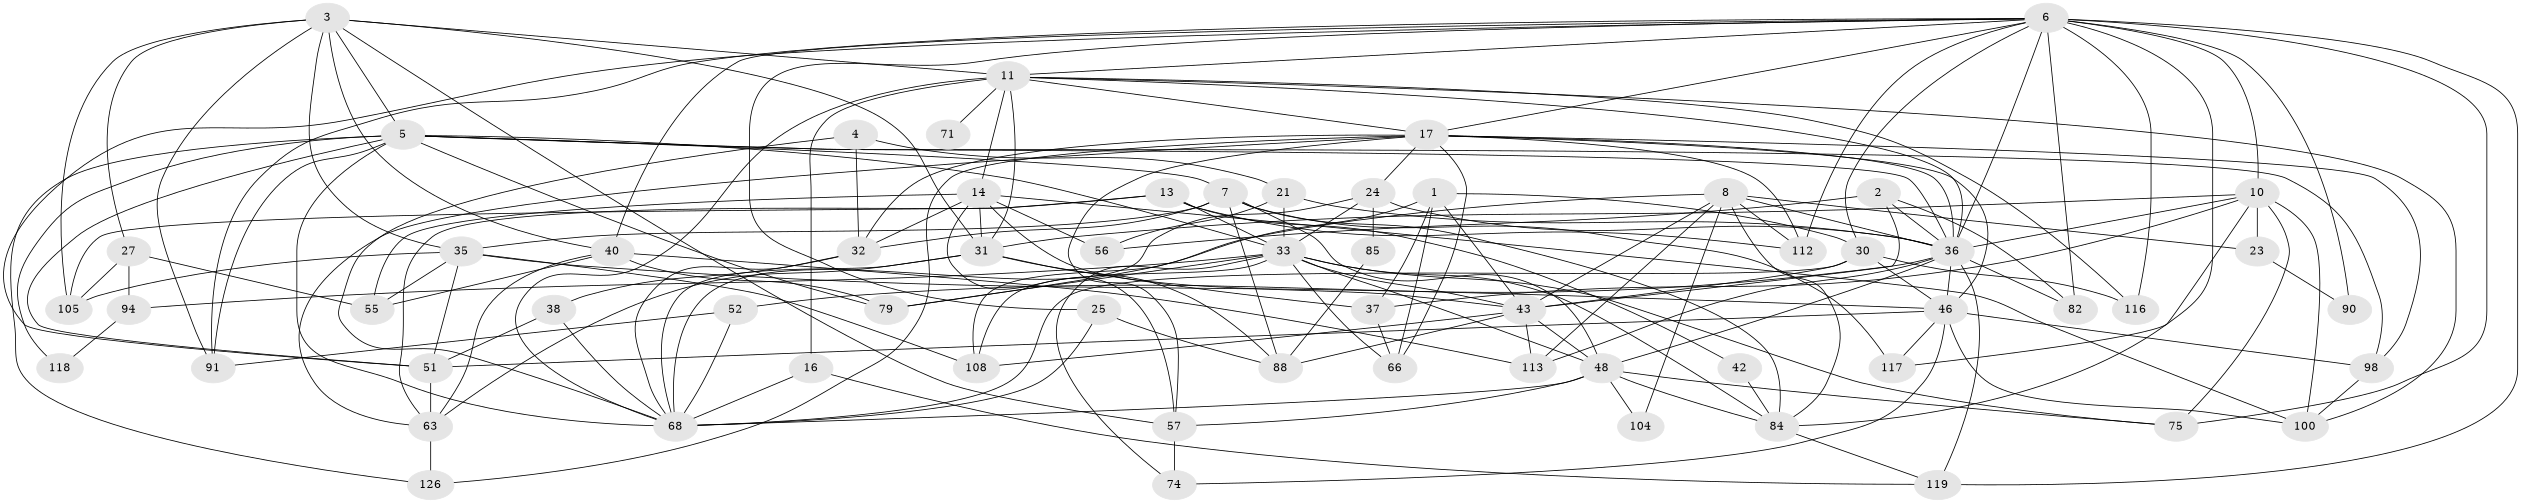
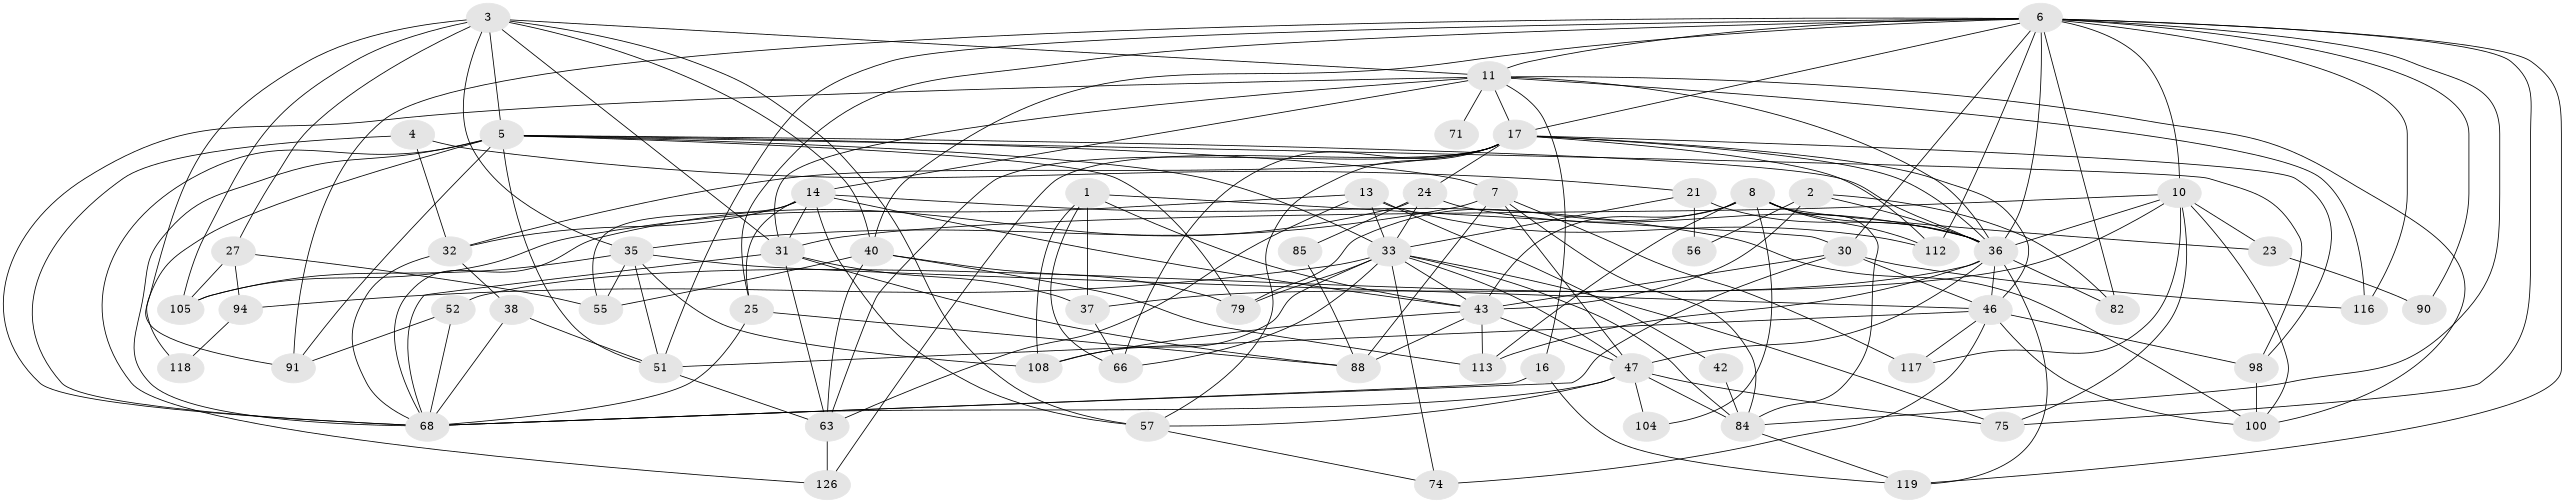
edge "14" -- "56": now "14" -- "25"
edge "7" -- "32": removed
node "48": label "48" -> "47"
